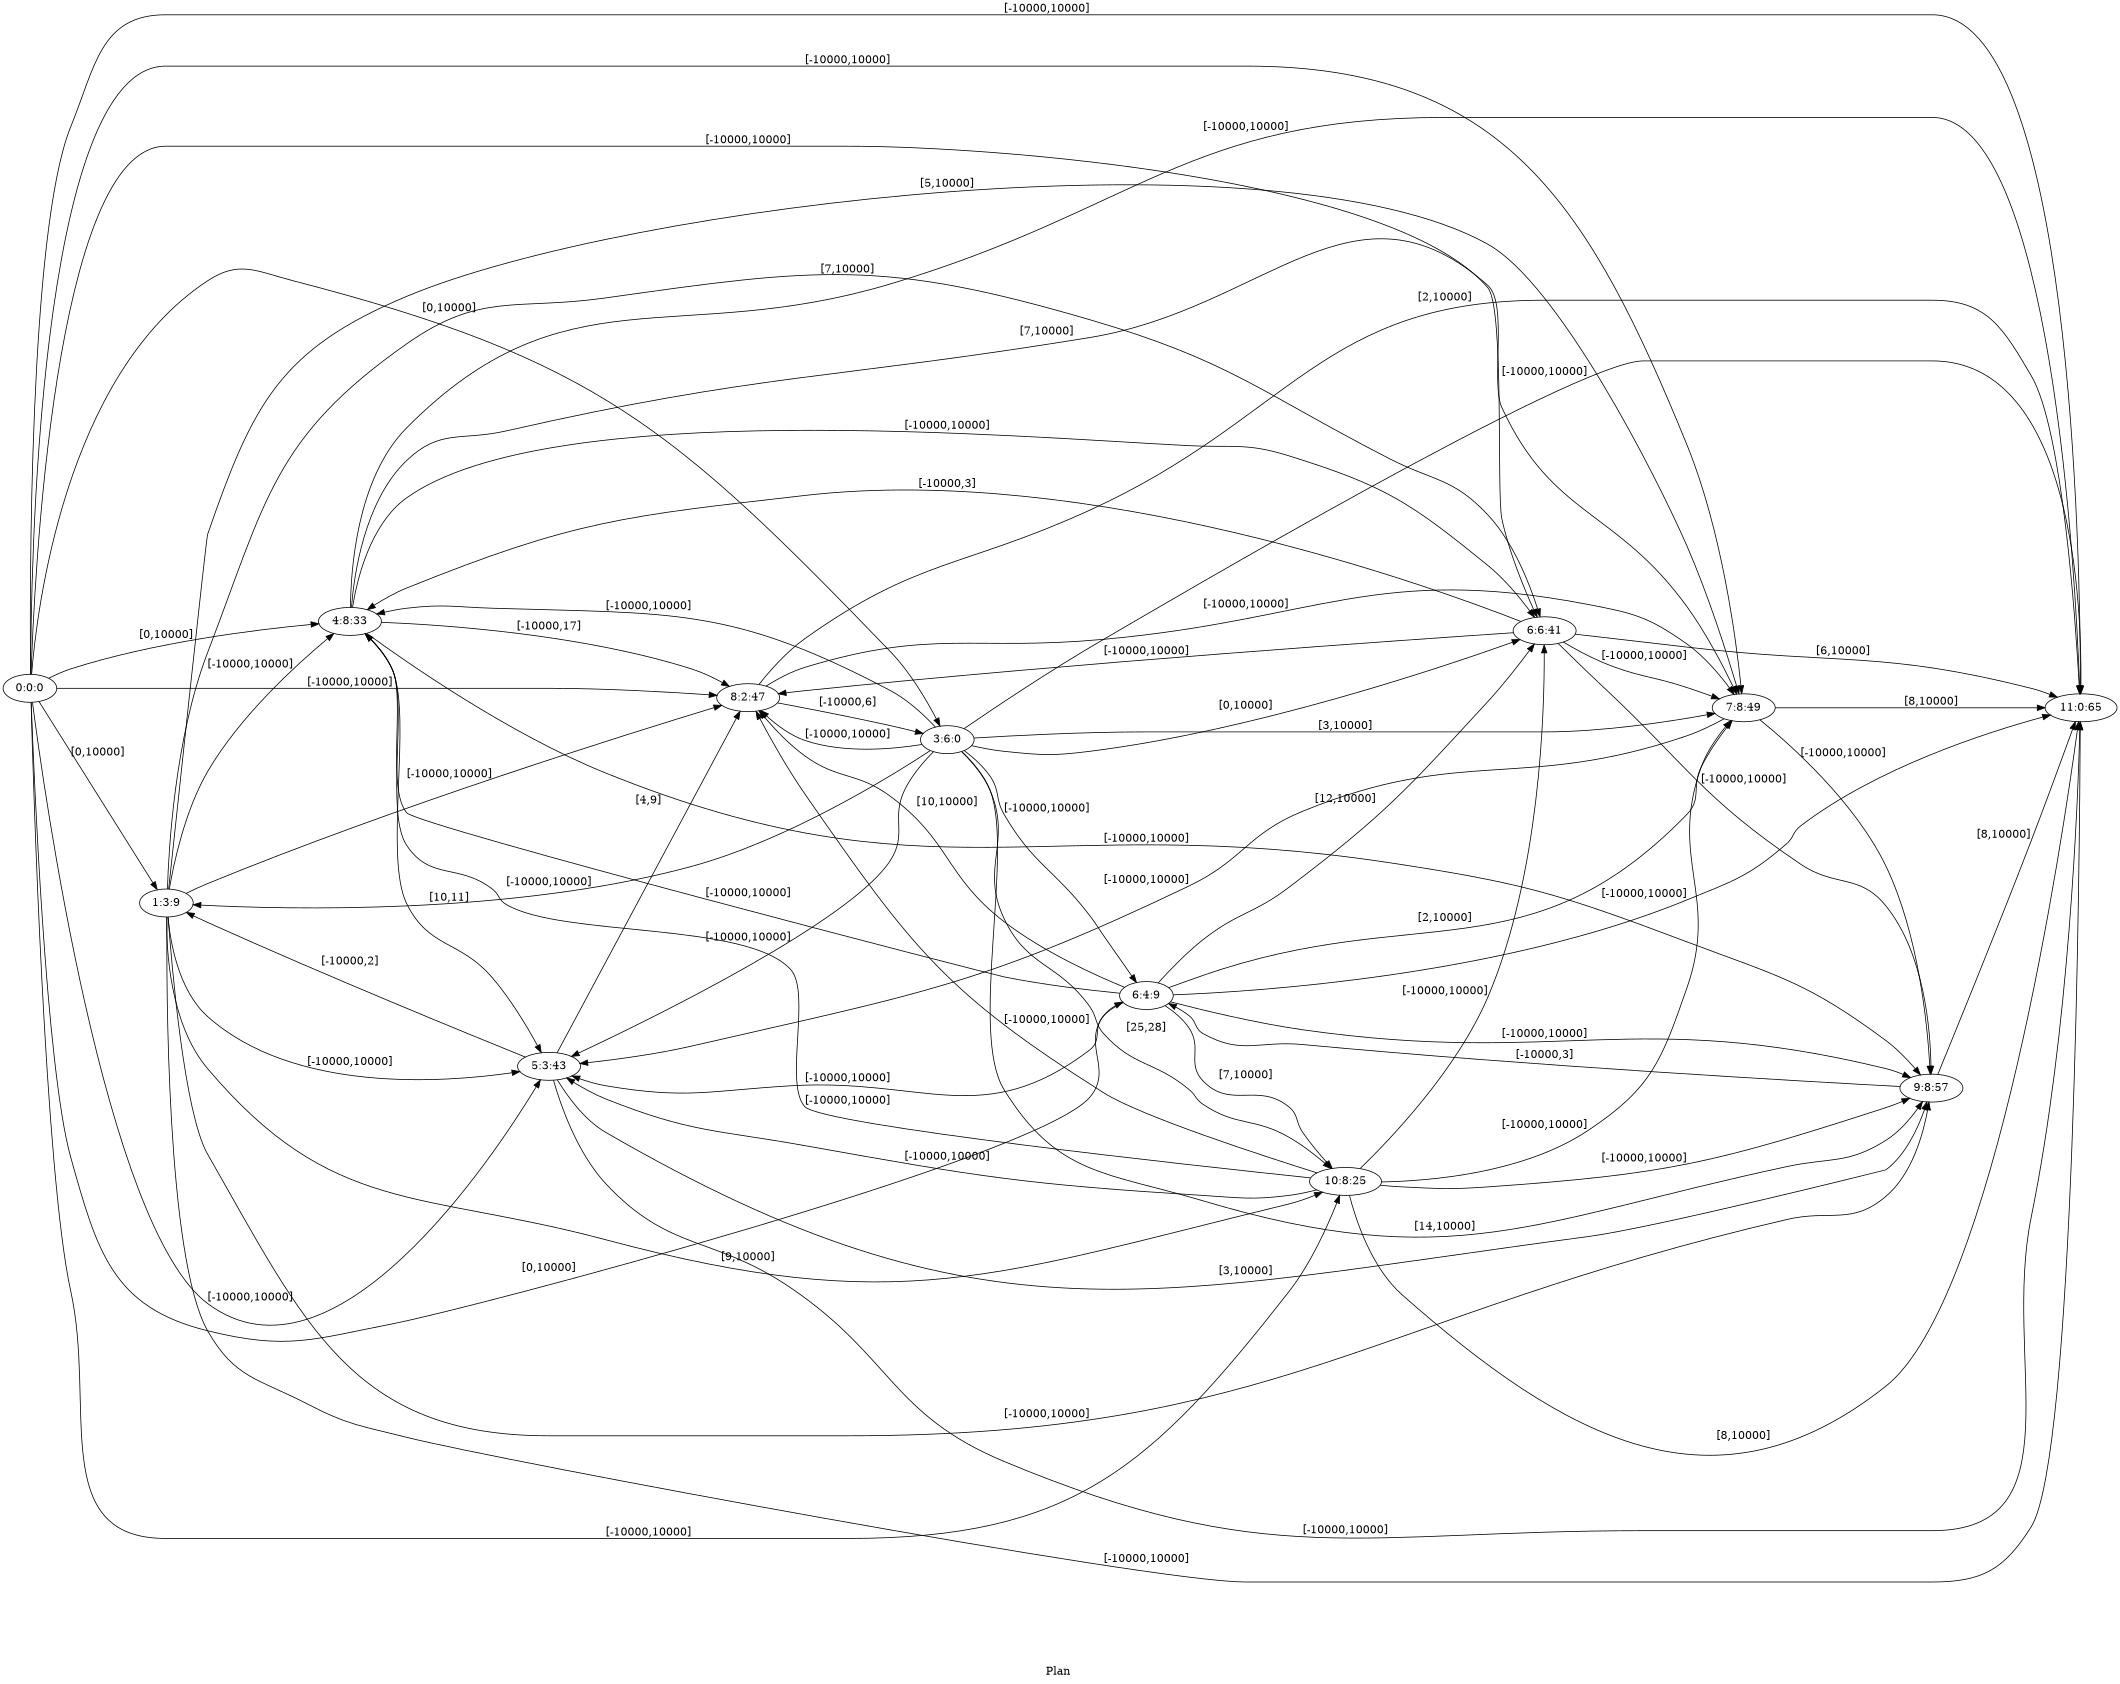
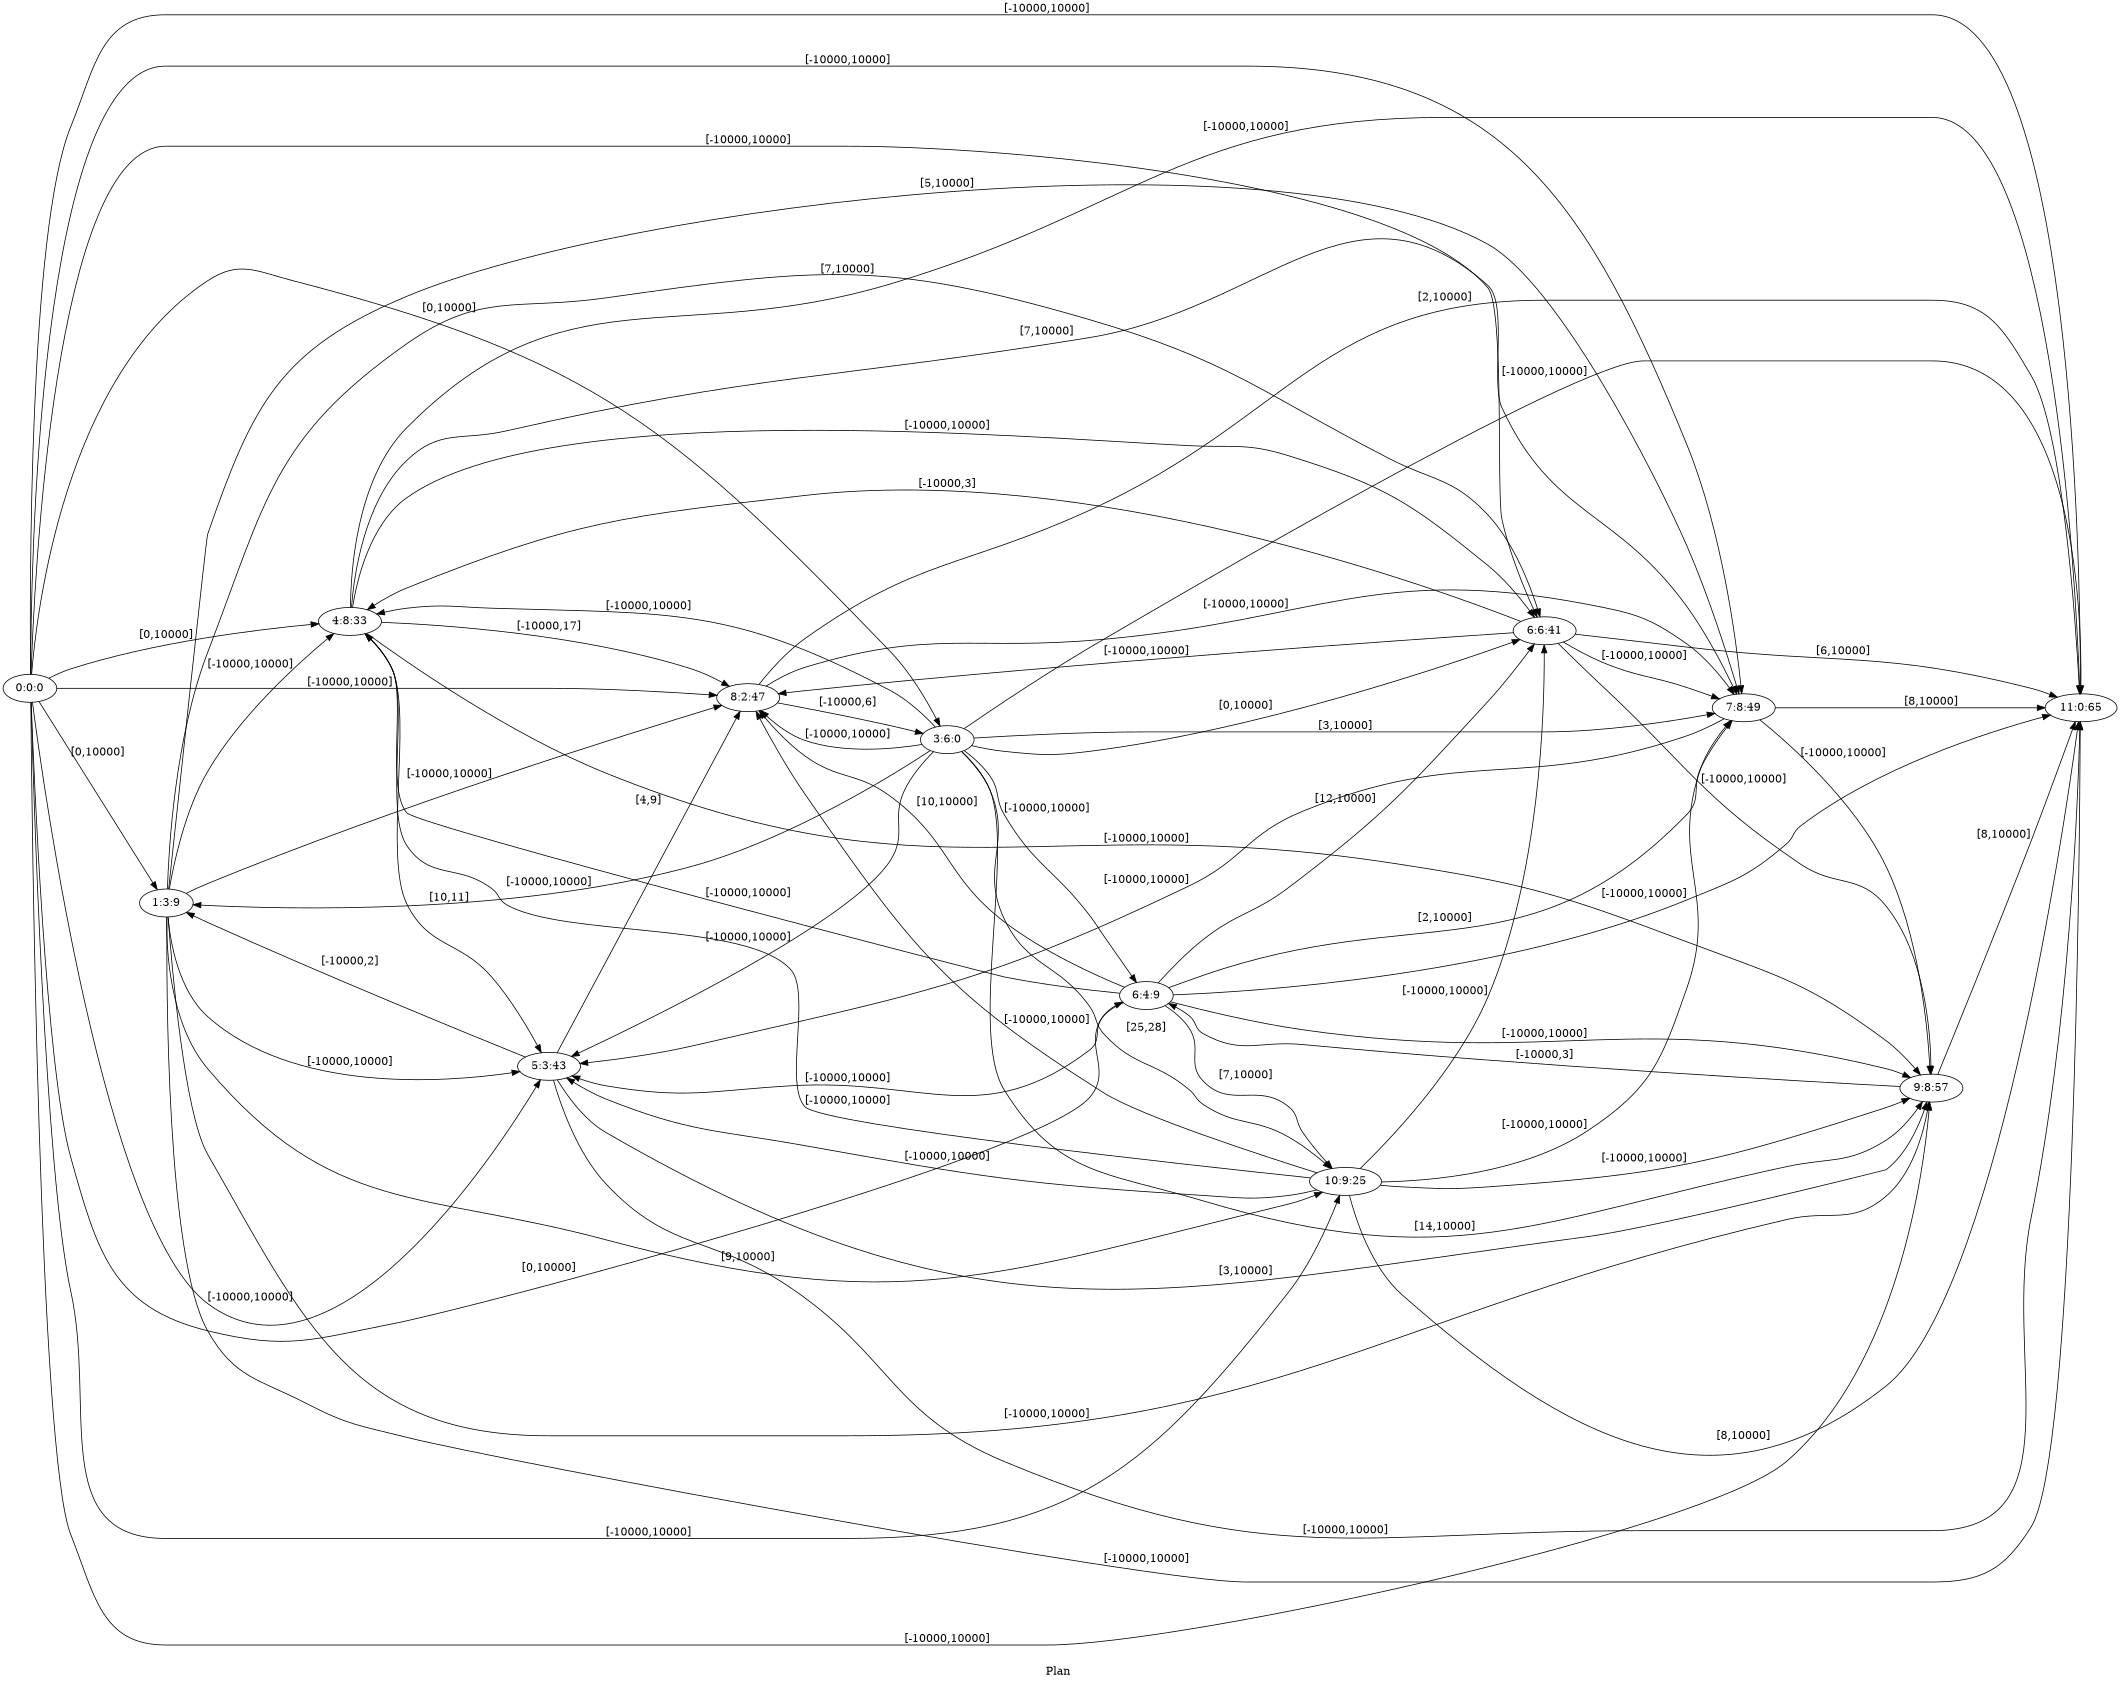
node "10:8:25": label "10:8:25" -> "10:9:25"
edge "0:0:0" -> "9:8:57": added, label "[-10000,10000]"
